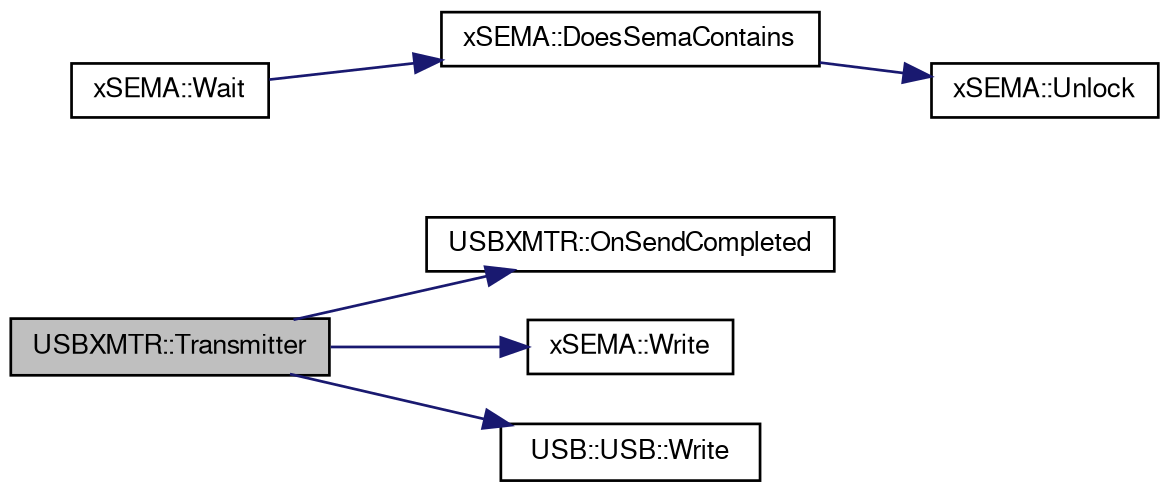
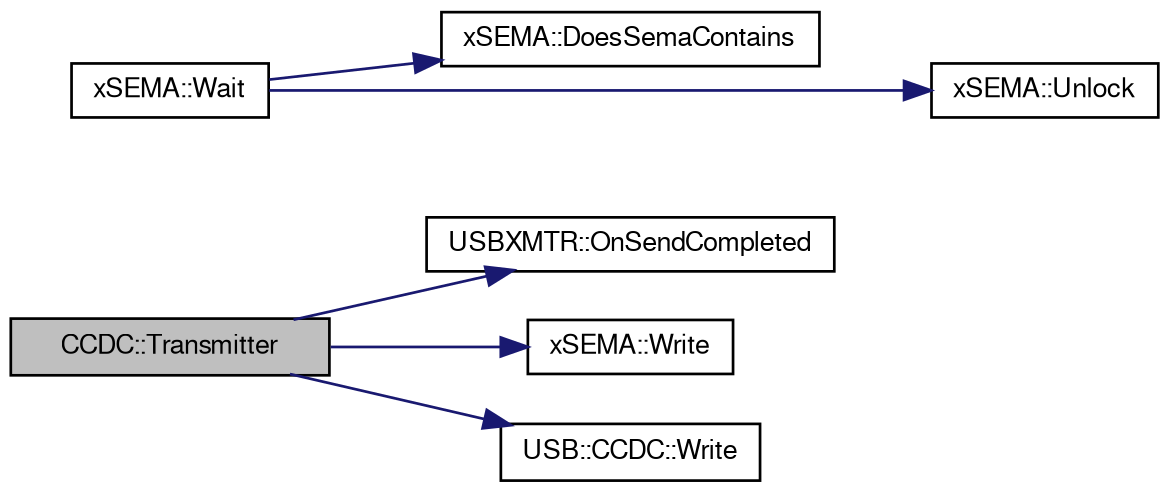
edge "xSEMA::DoesSemaContains" -> "xSEMA::Unlock": now "xSEMA::Wait" -> "xSEMA::Unlock"
node "USBXMTR::Transmitter": label "USBXMTR::Transmitter" -> "CCDC::Transmitter"
node "USB::USB::Write": label "USB::USB::Write" -> "USB::CCDC::Write"
